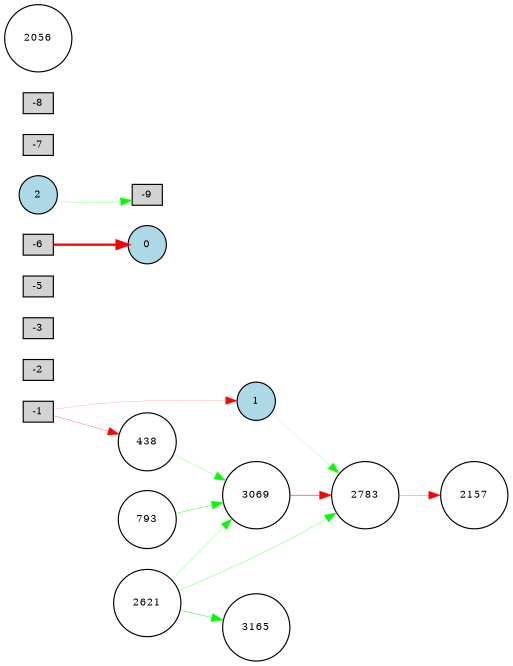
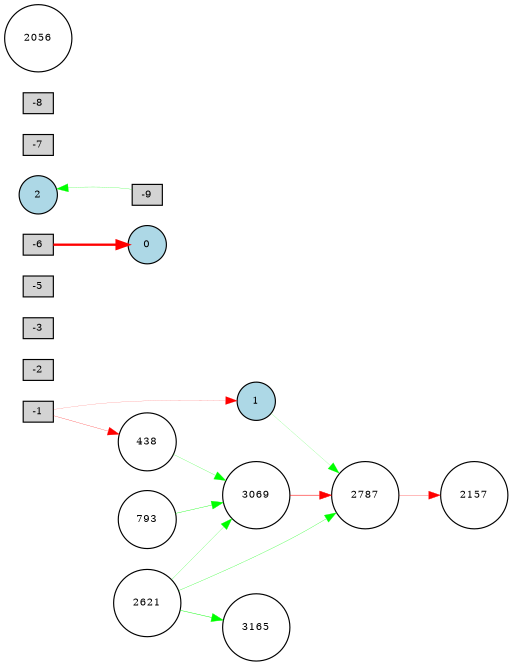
edge "2" -> "-9": reversed
node "2783": label "2783" -> "2787"
